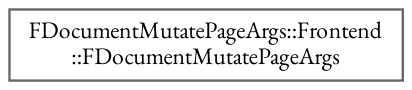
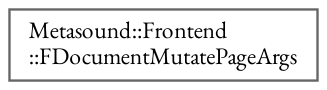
node "FDocumentMutatePageArgs::Frontend ::FDocumentMutatePageArgs": label "FDocumentMutatePageArgs::Frontend ::FDocumentMutatePageArgs" -> "Metasound::Frontend ::FDocumentMutatePageArgs"
